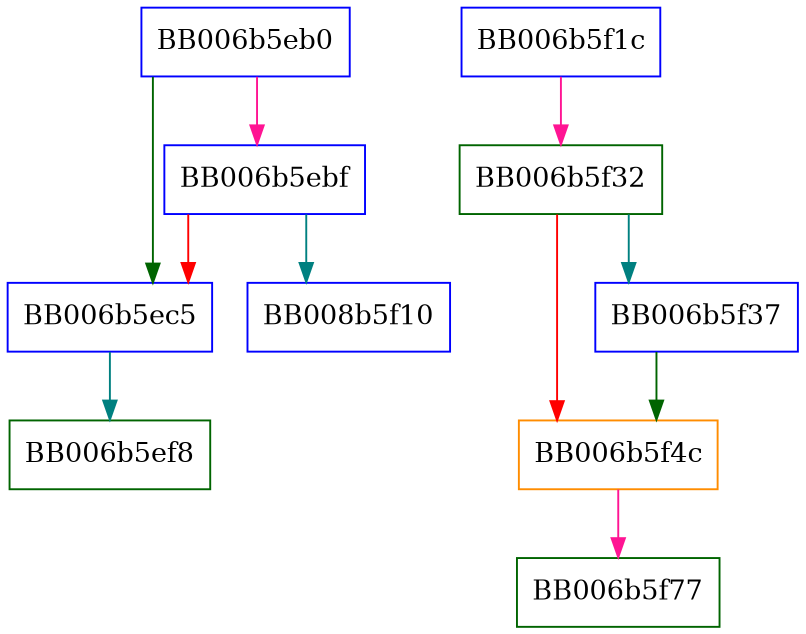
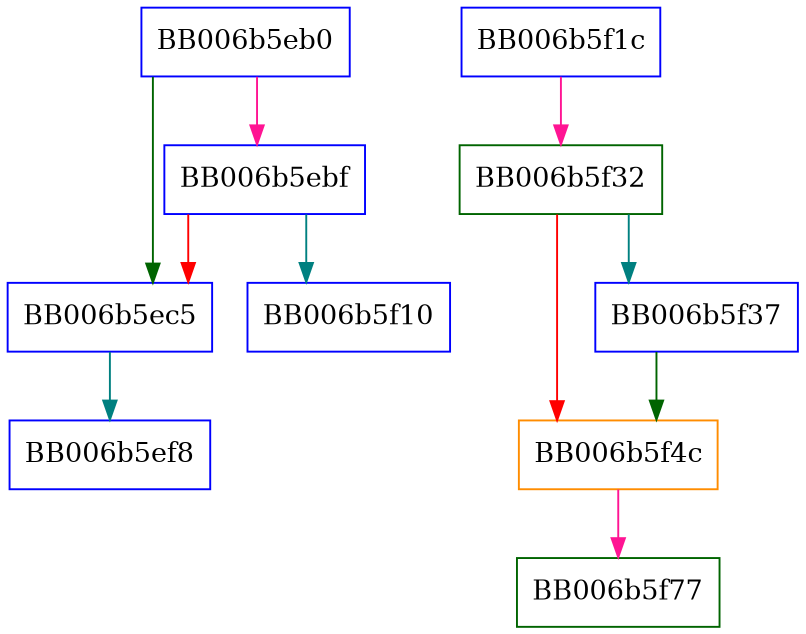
node "BB008b5f10": label "BB008b5f10" -> "BB006b5f10"
node "BB006b5ef8": color darkgreen -> blue
